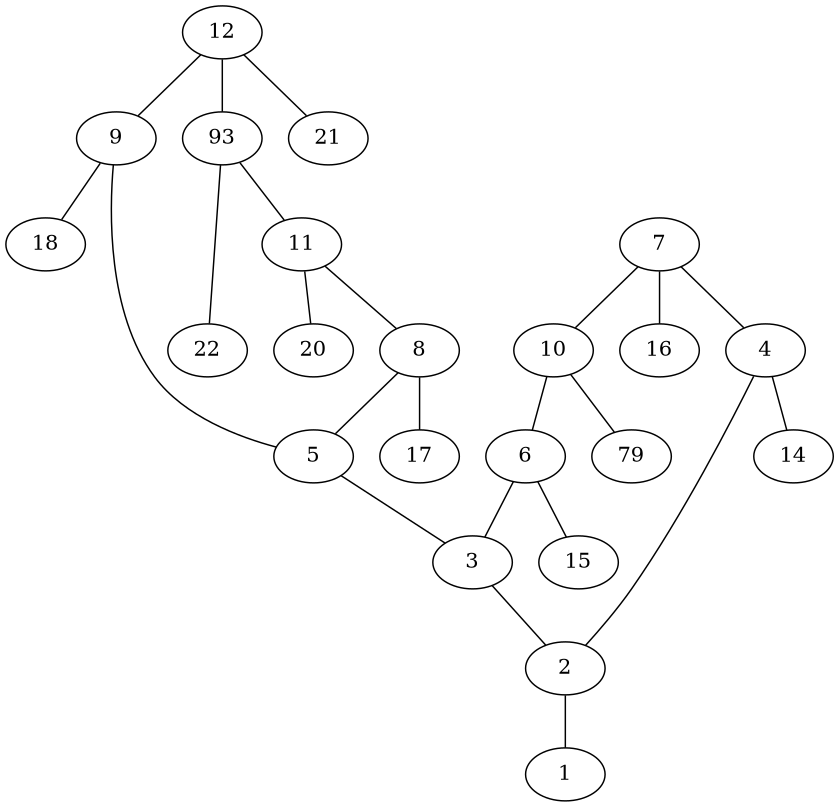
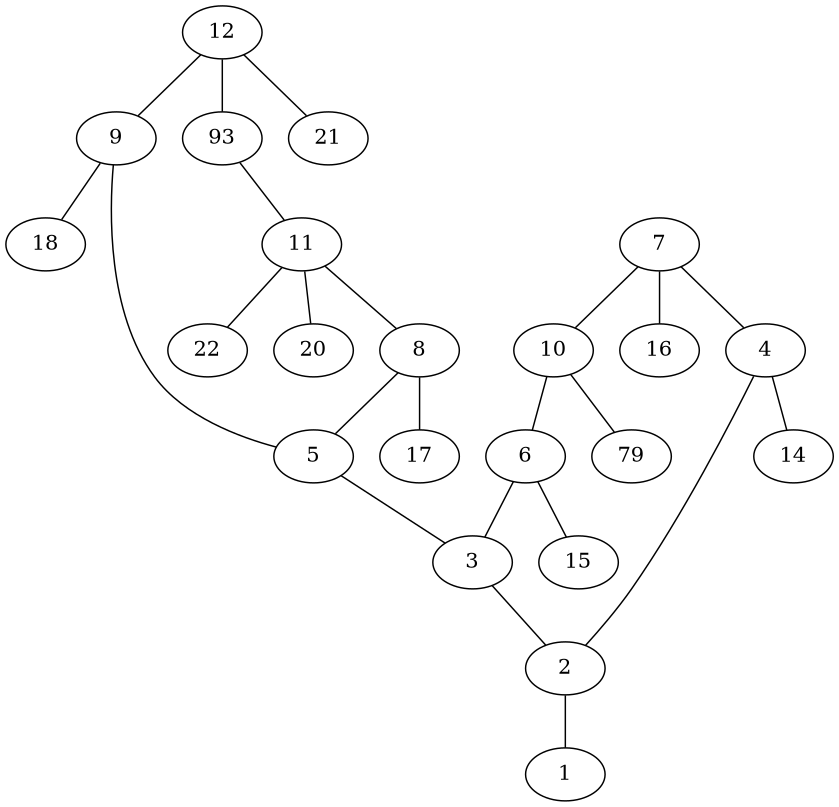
edge "93" -- "22": now "11" -- "22"
